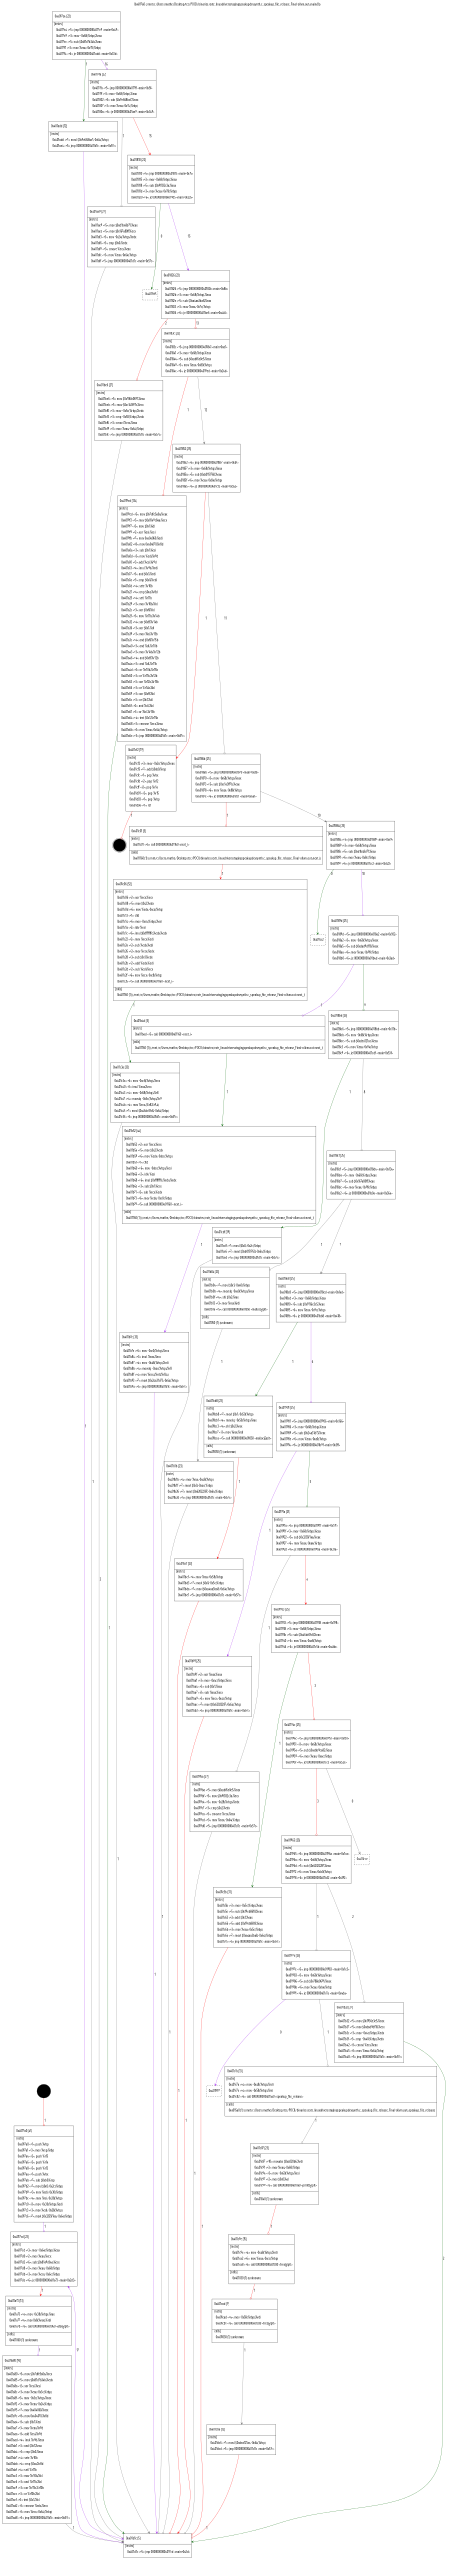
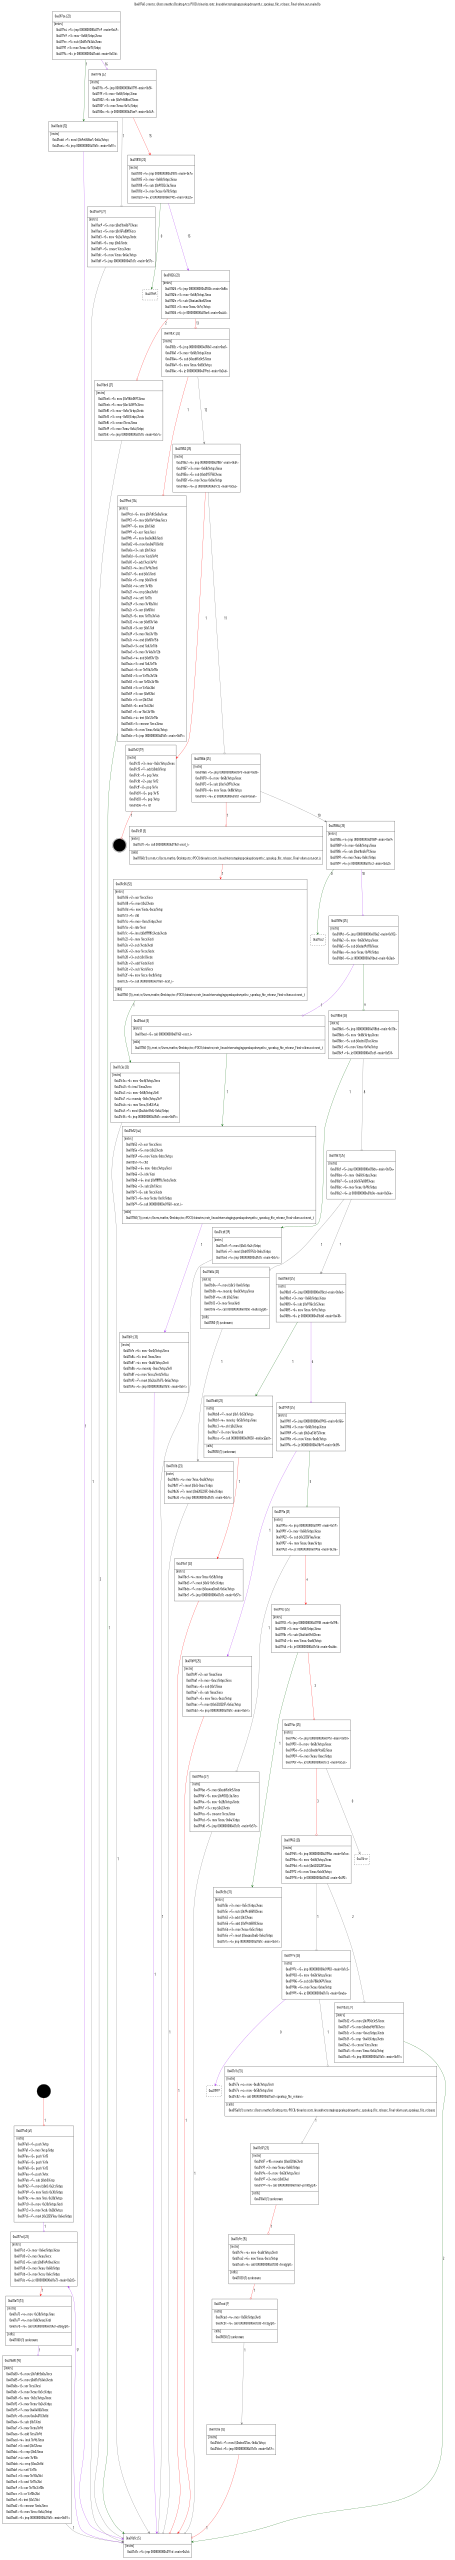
edge "0x401c5b [31]" -> "0x401d1c [5]": removed, label "1"
